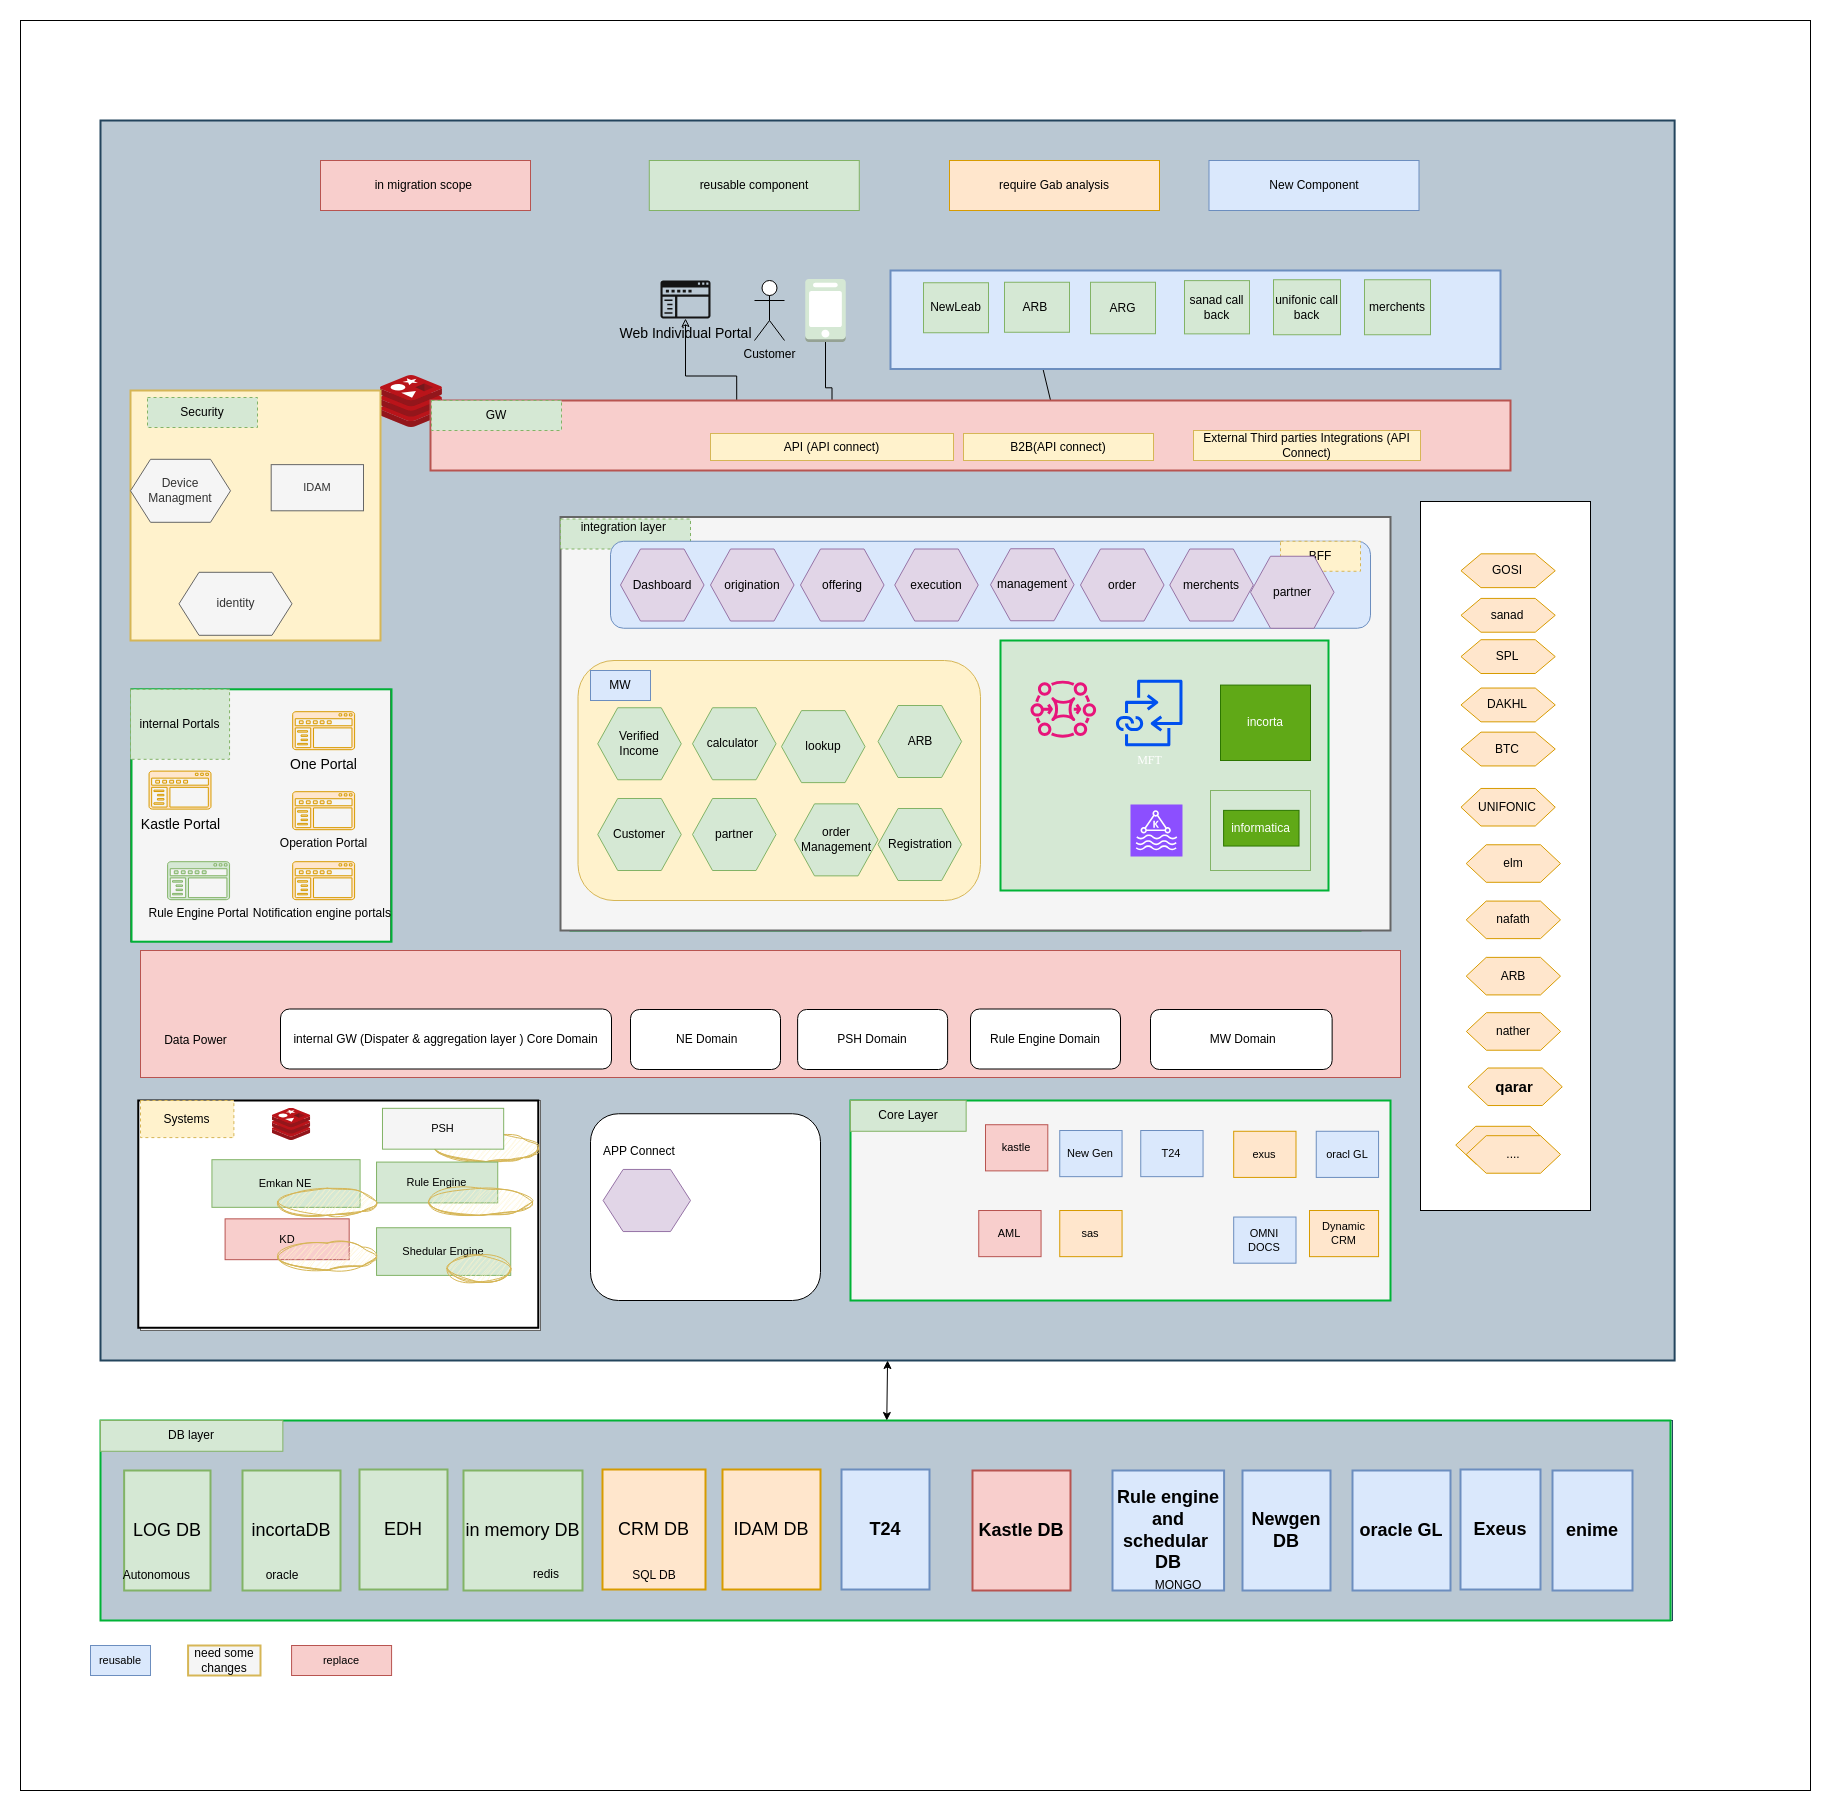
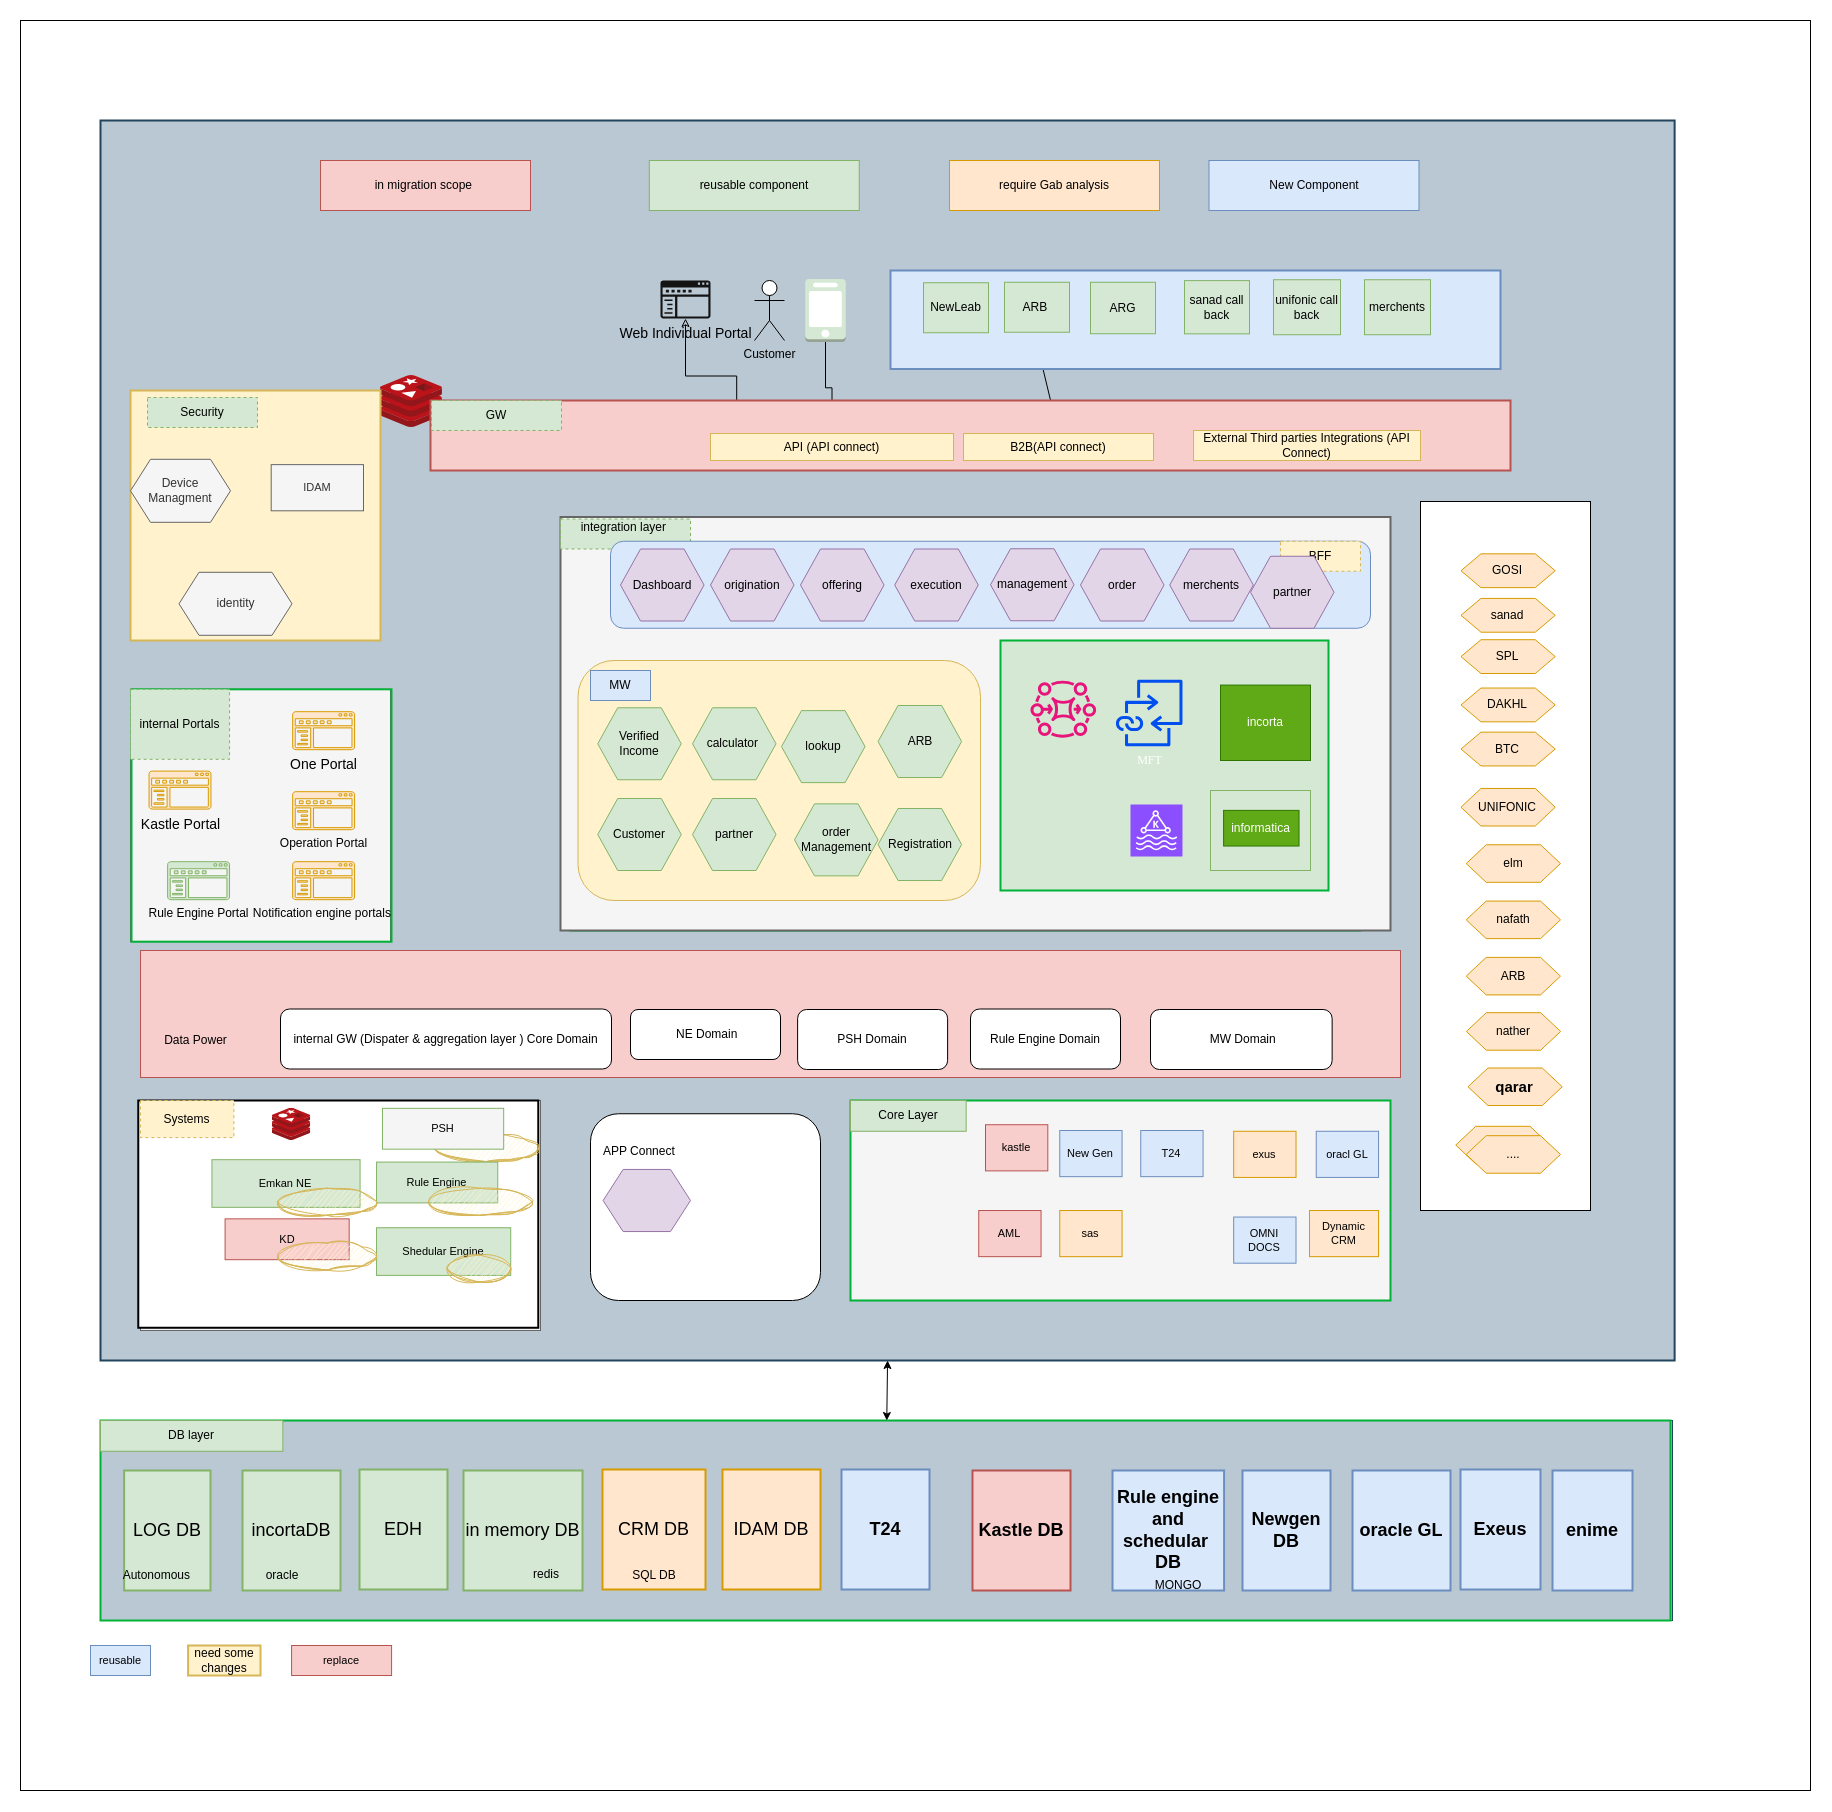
node "NE Domain": size 150x60 -> 150x50
node "need some changes": fillcolor #f5f5f5 -> #fff2cc
